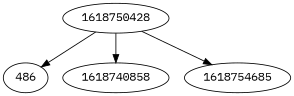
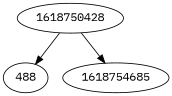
node "486": label "486" -> "488"
node "1618740858": removed
